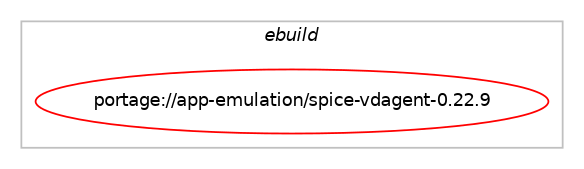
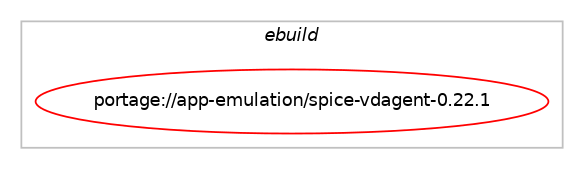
node "portage://app-emulation/spice-vdagent-0.22.9": label "portage://app-emulation/spice-vdagent-0.22.9" -> "portage://app-emulation/spice-vdagent-0.22.1"
